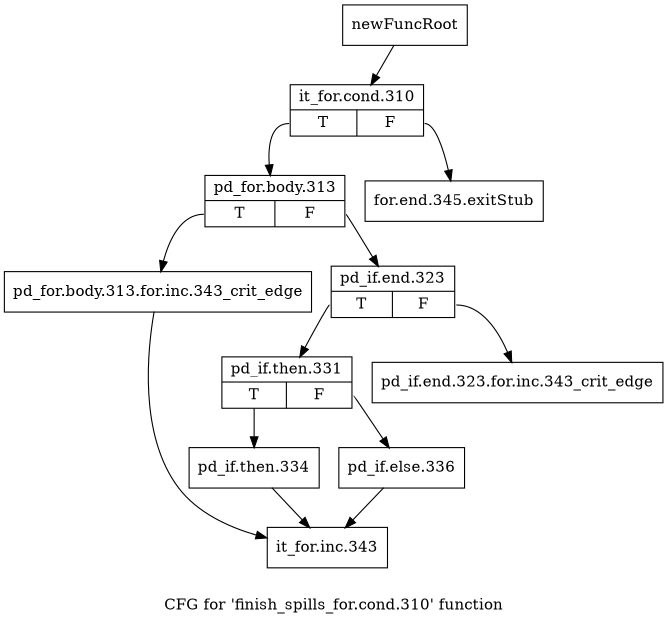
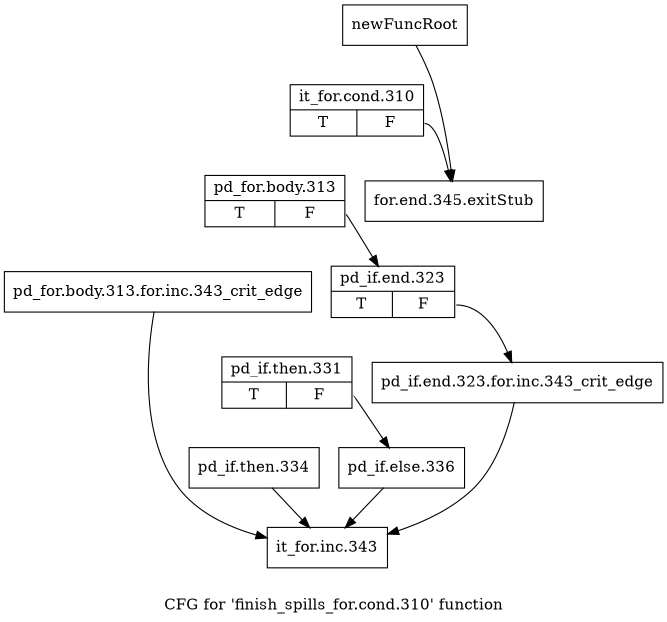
edge "newFuncRoot" -> "it_for.cond.310": now "newFuncRoot" -> "for.end.345.exitStub"
edge "it_for.cond.310" -> "pd_for.body.313": removed
edge "pd_for.body.313" -> "pd_for.body.313.for.inc.343_crit_edge": removed
edge "pd_if.end.323" -> "pd_if.then.331": removed
edge "pd_if.then.331" -> "pd_if.then.334": removed
edge "pd_if.end.323.for.inc.343_crit_edge" -> "it_for.inc.343": added
